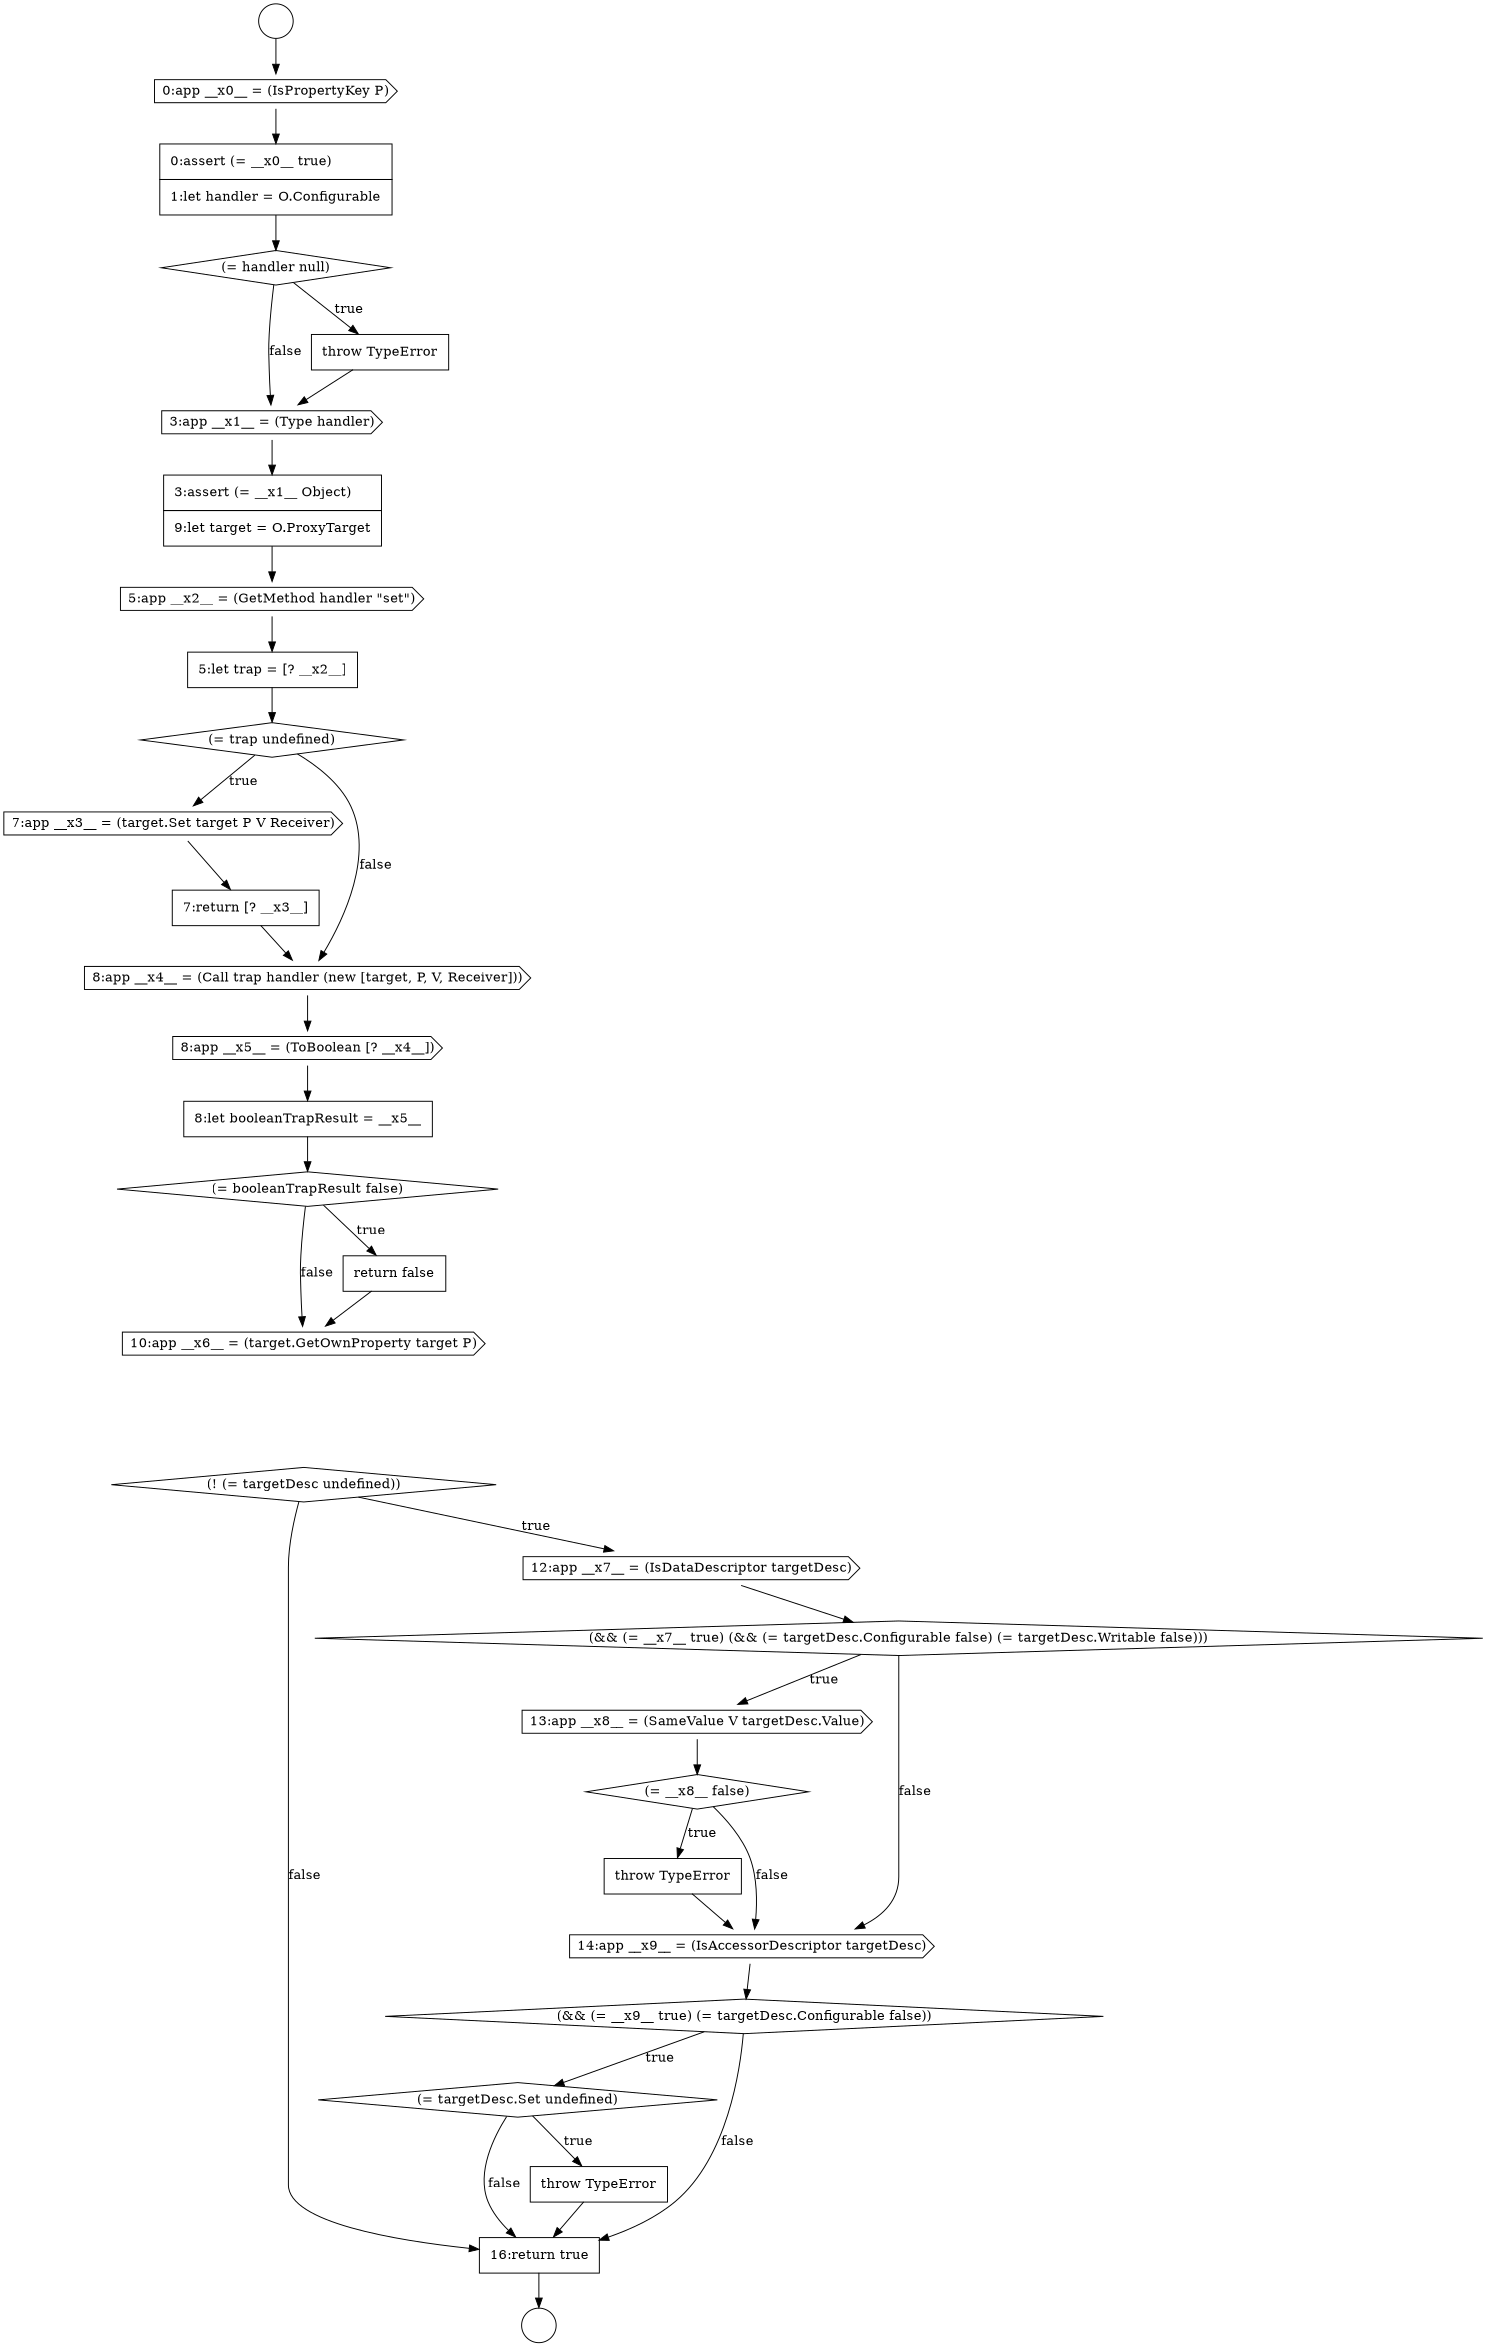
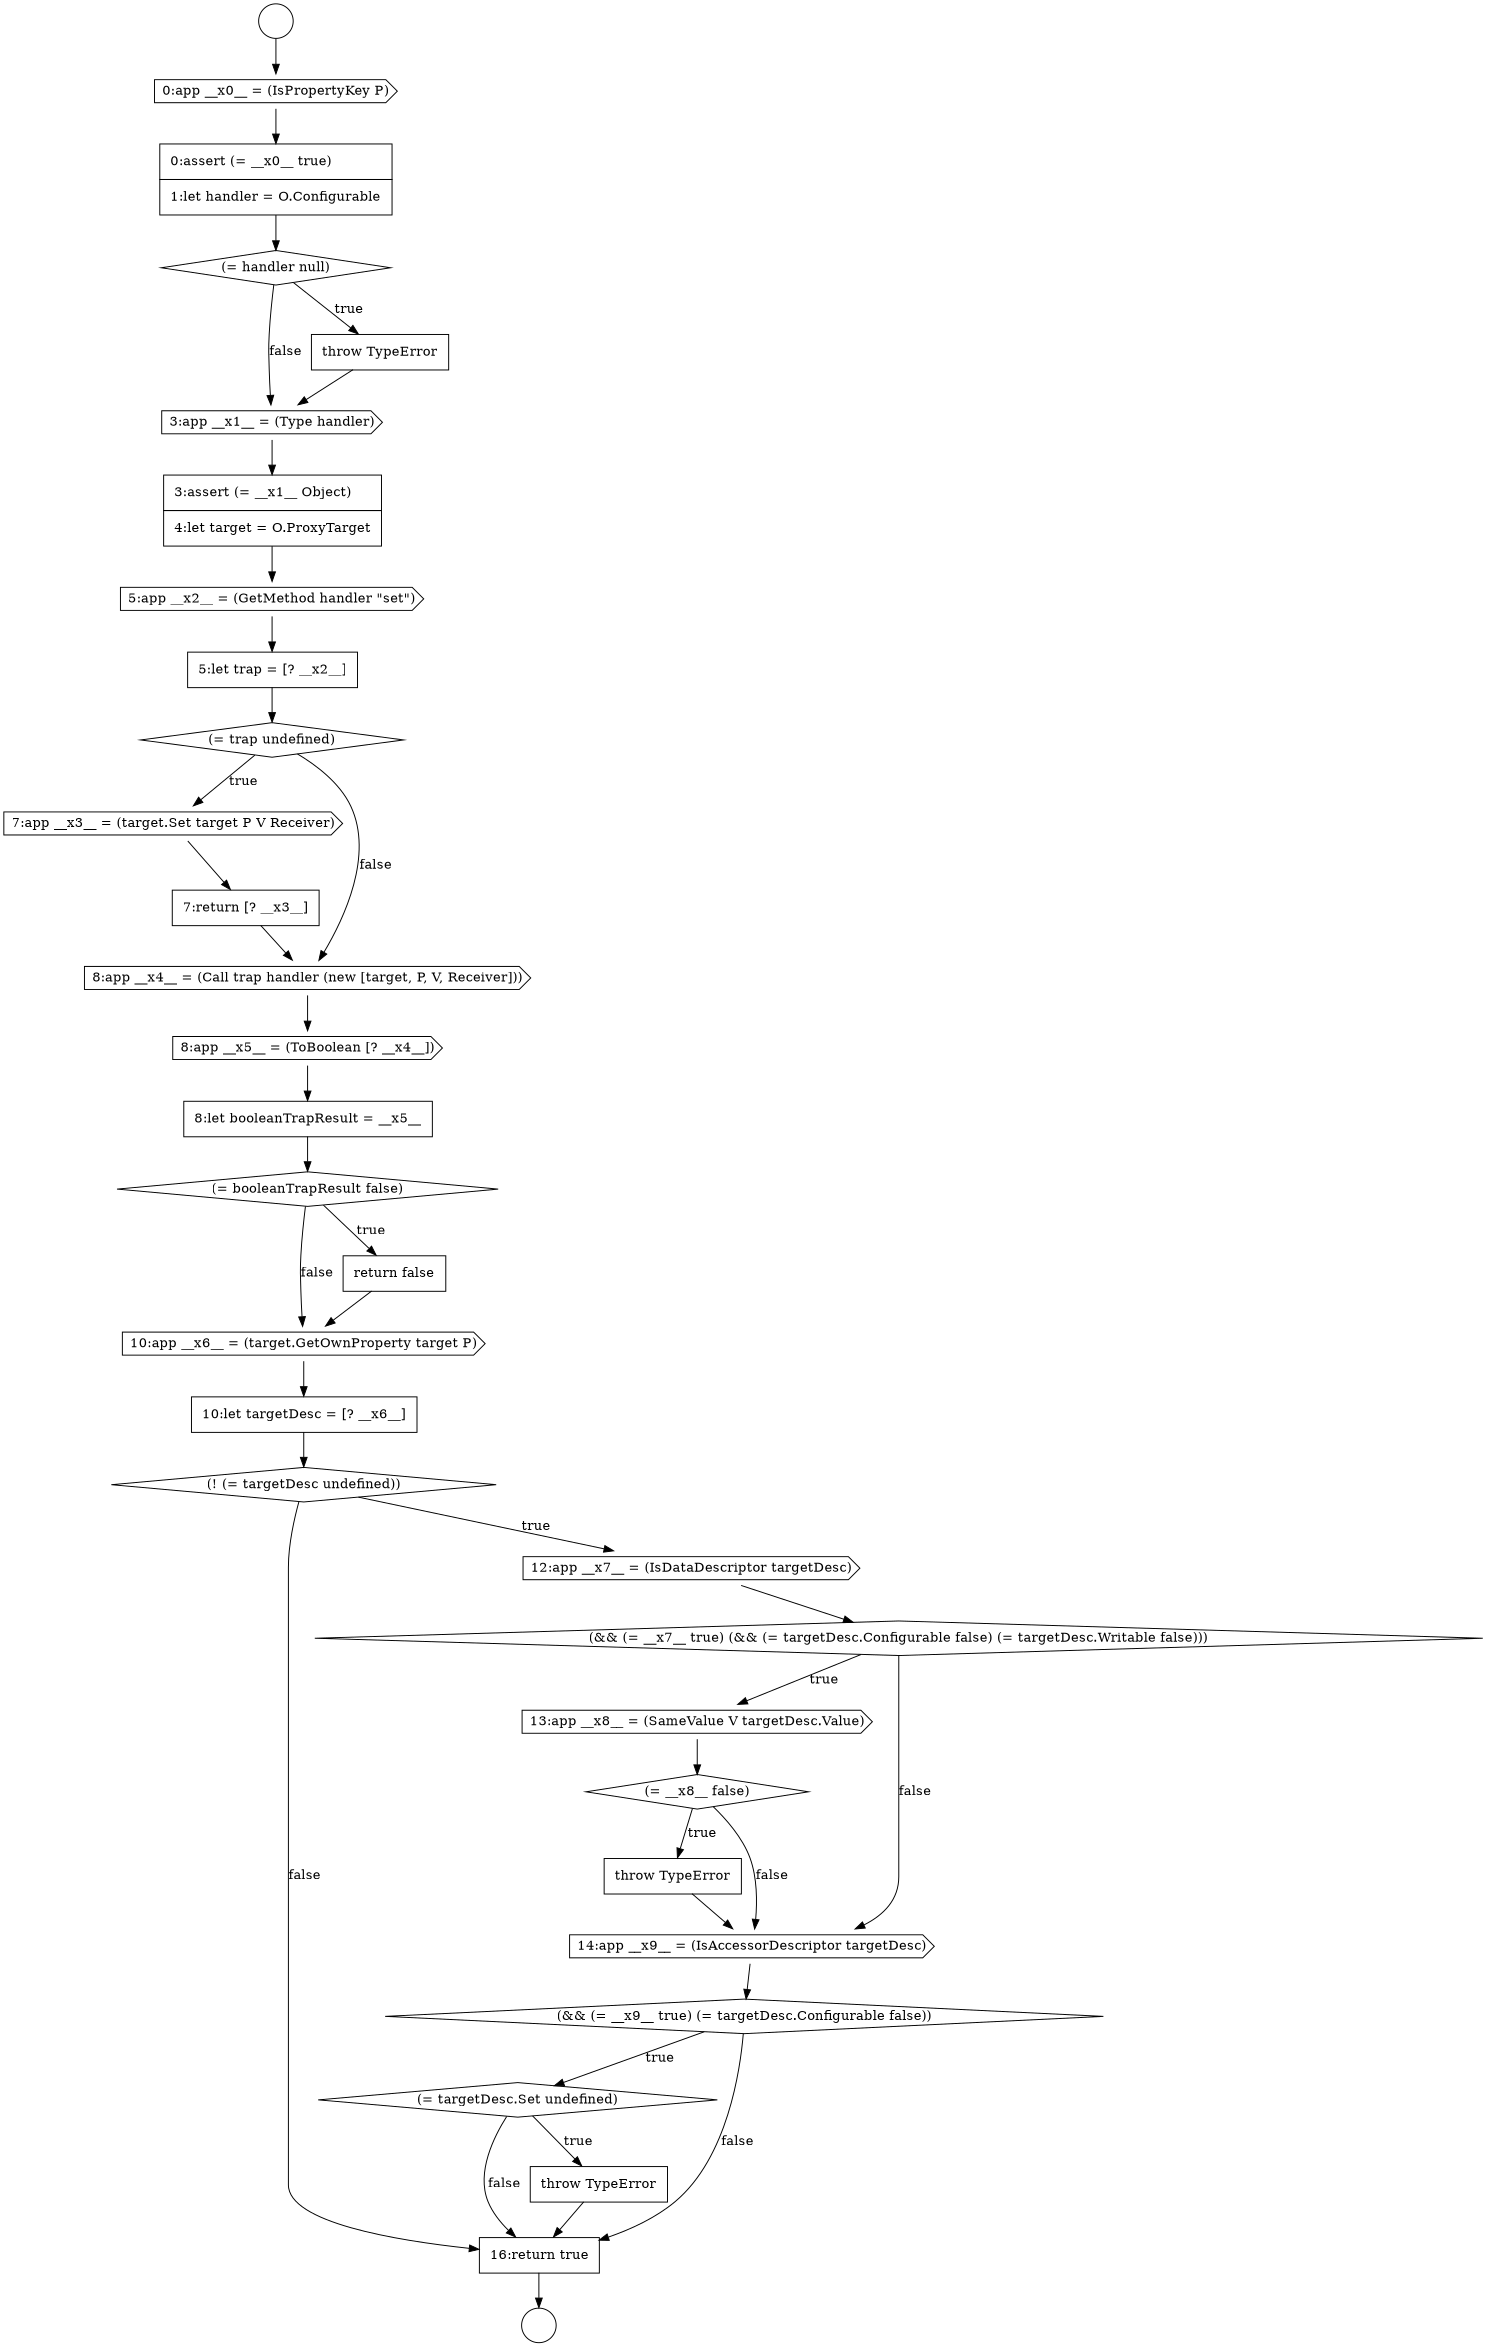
node "3:assert (= __x1__ Object)": text "9:let target = O.ProxyTarget" -> "4:let target = O.ProxyTarget"
node "10:let targetDesc = [? __x6__]": added
